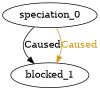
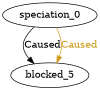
node "blocked_1": label "blocked_1" -> "blocked_5"
